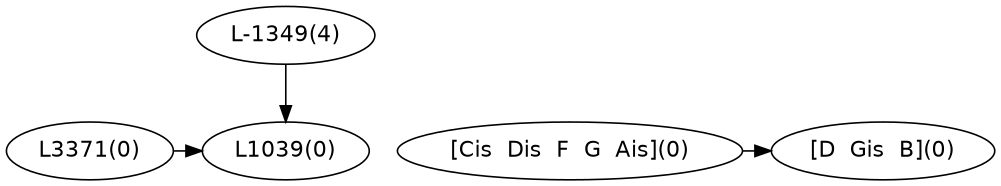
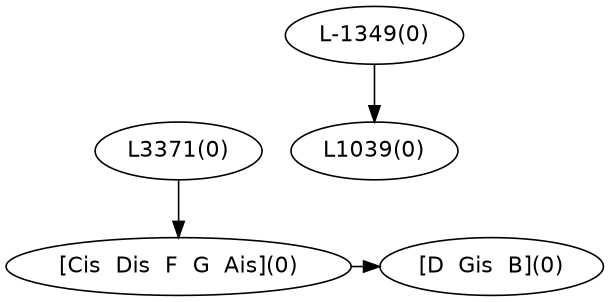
node "L-1349(4)": label "L-1349(4)" -> "L-1349(0)"
edge "L3371(0)" -> "L1039(0)": now "L3371(0)" -> "[Cis  Dis  F  G  Ais](0)"
